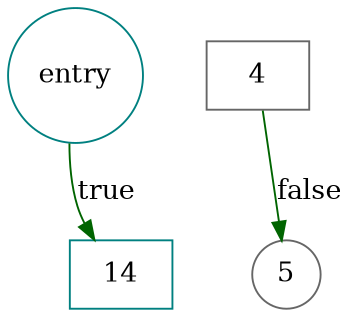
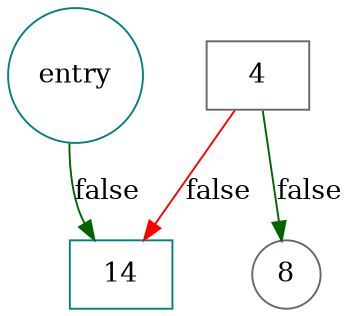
edge "4" -> "14": added, label "false"
edge "entry" -> "14": label "true" -> "false"
node "5": label "5" -> "8"
